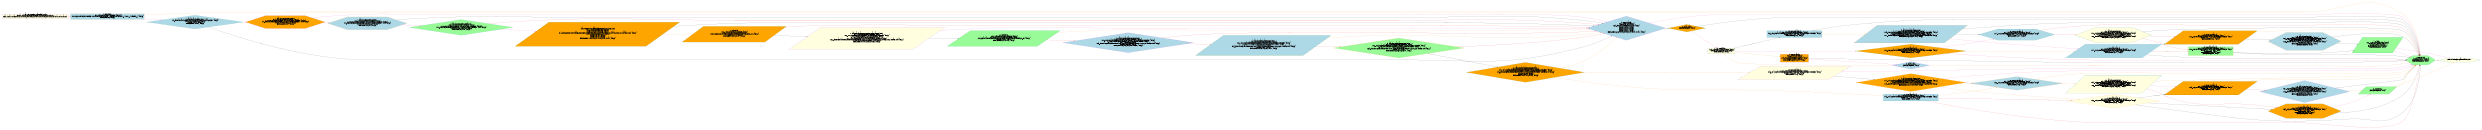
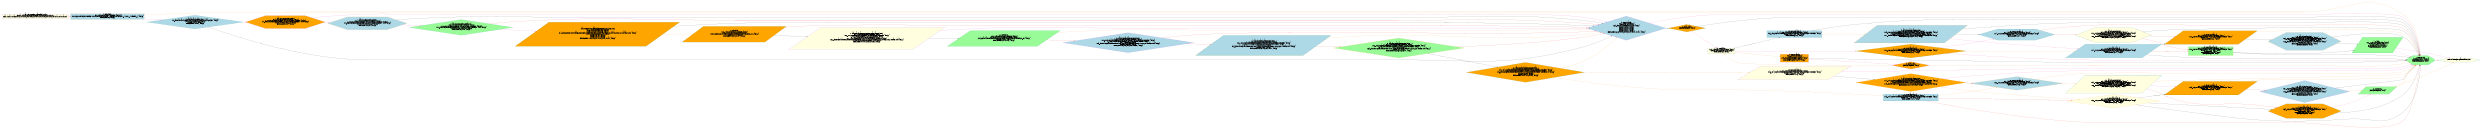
node "40:  Finally branch APPLY_ABSTRACTION; [line 567]": fillcolor lightblue -> orange
